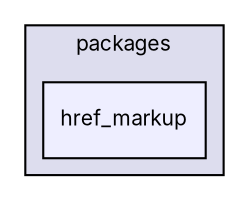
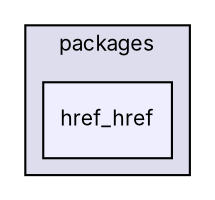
node "href_markup": label "href_markup" -> "href_href"
